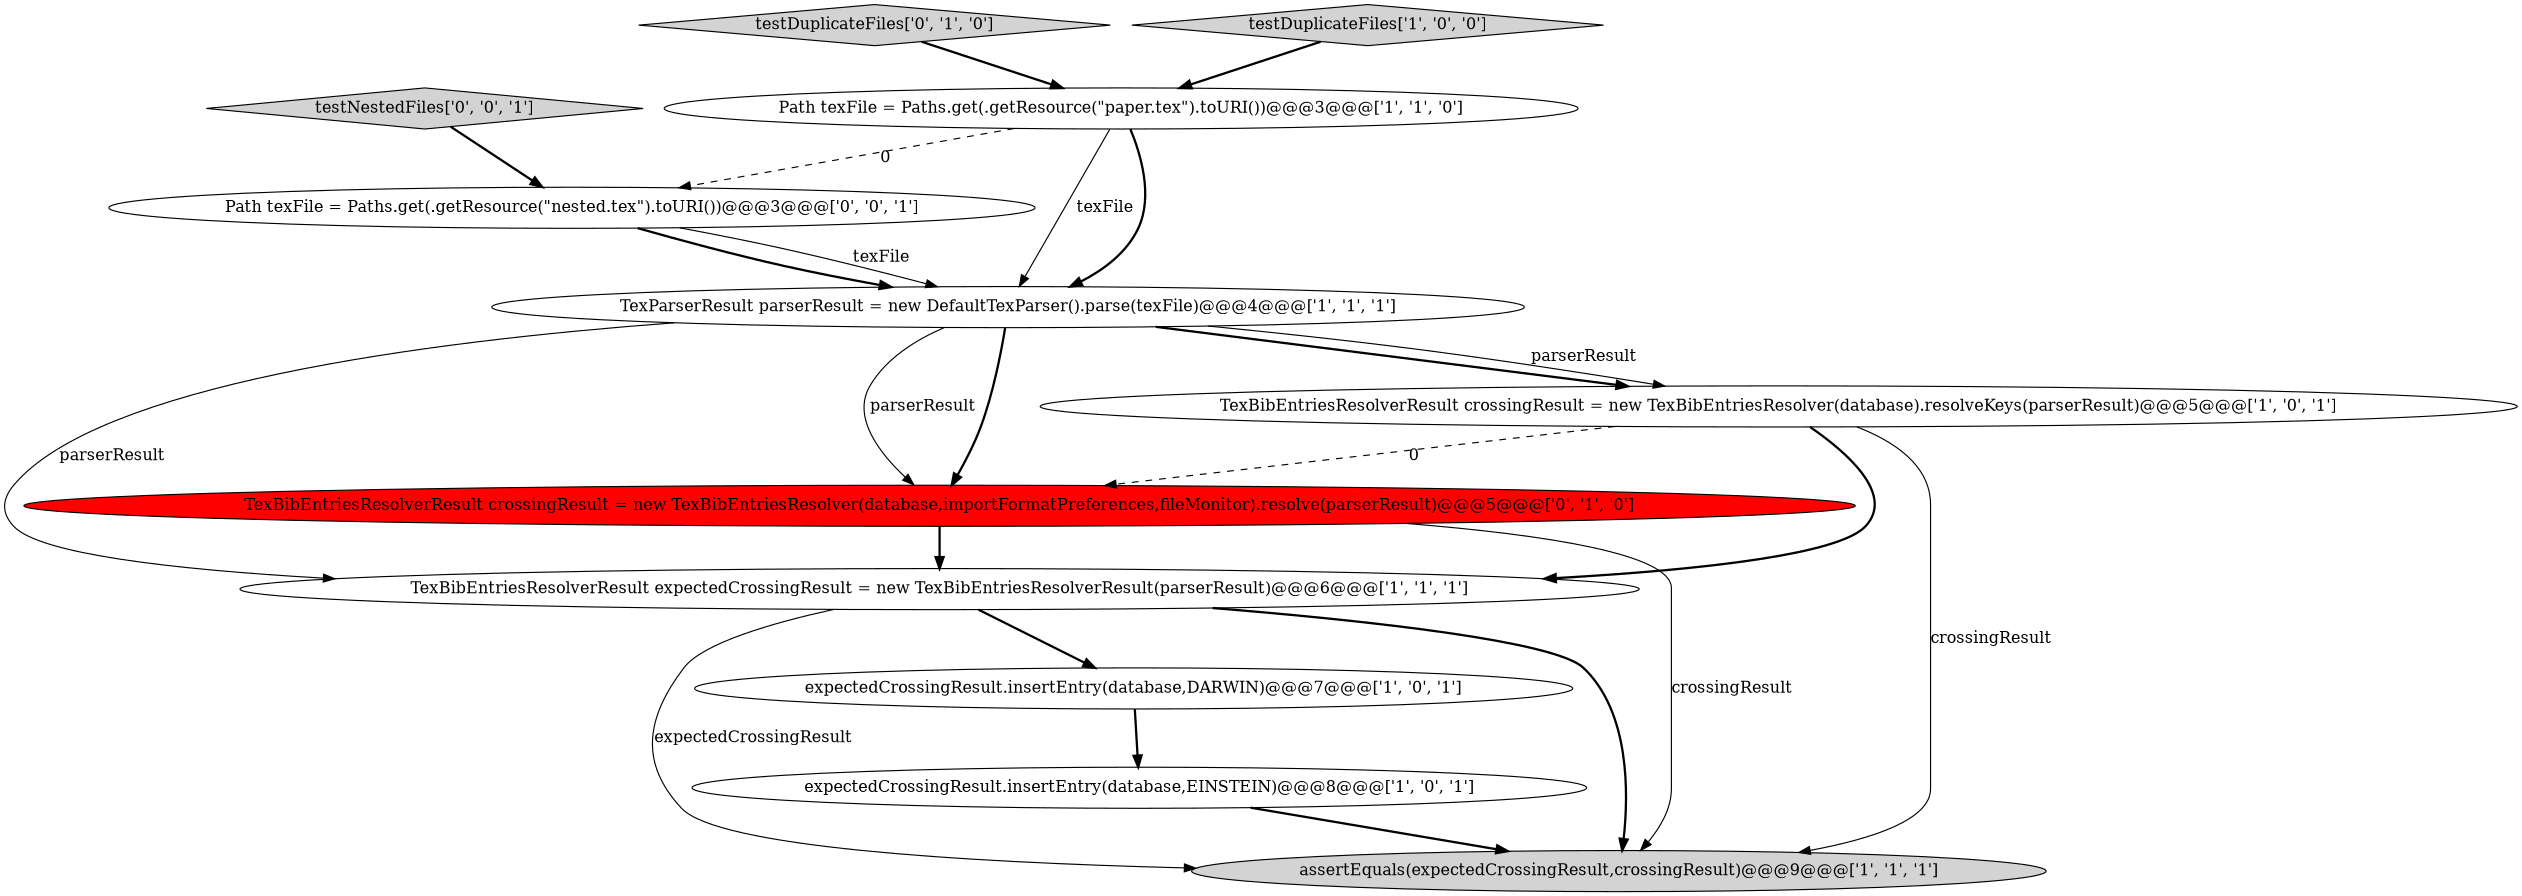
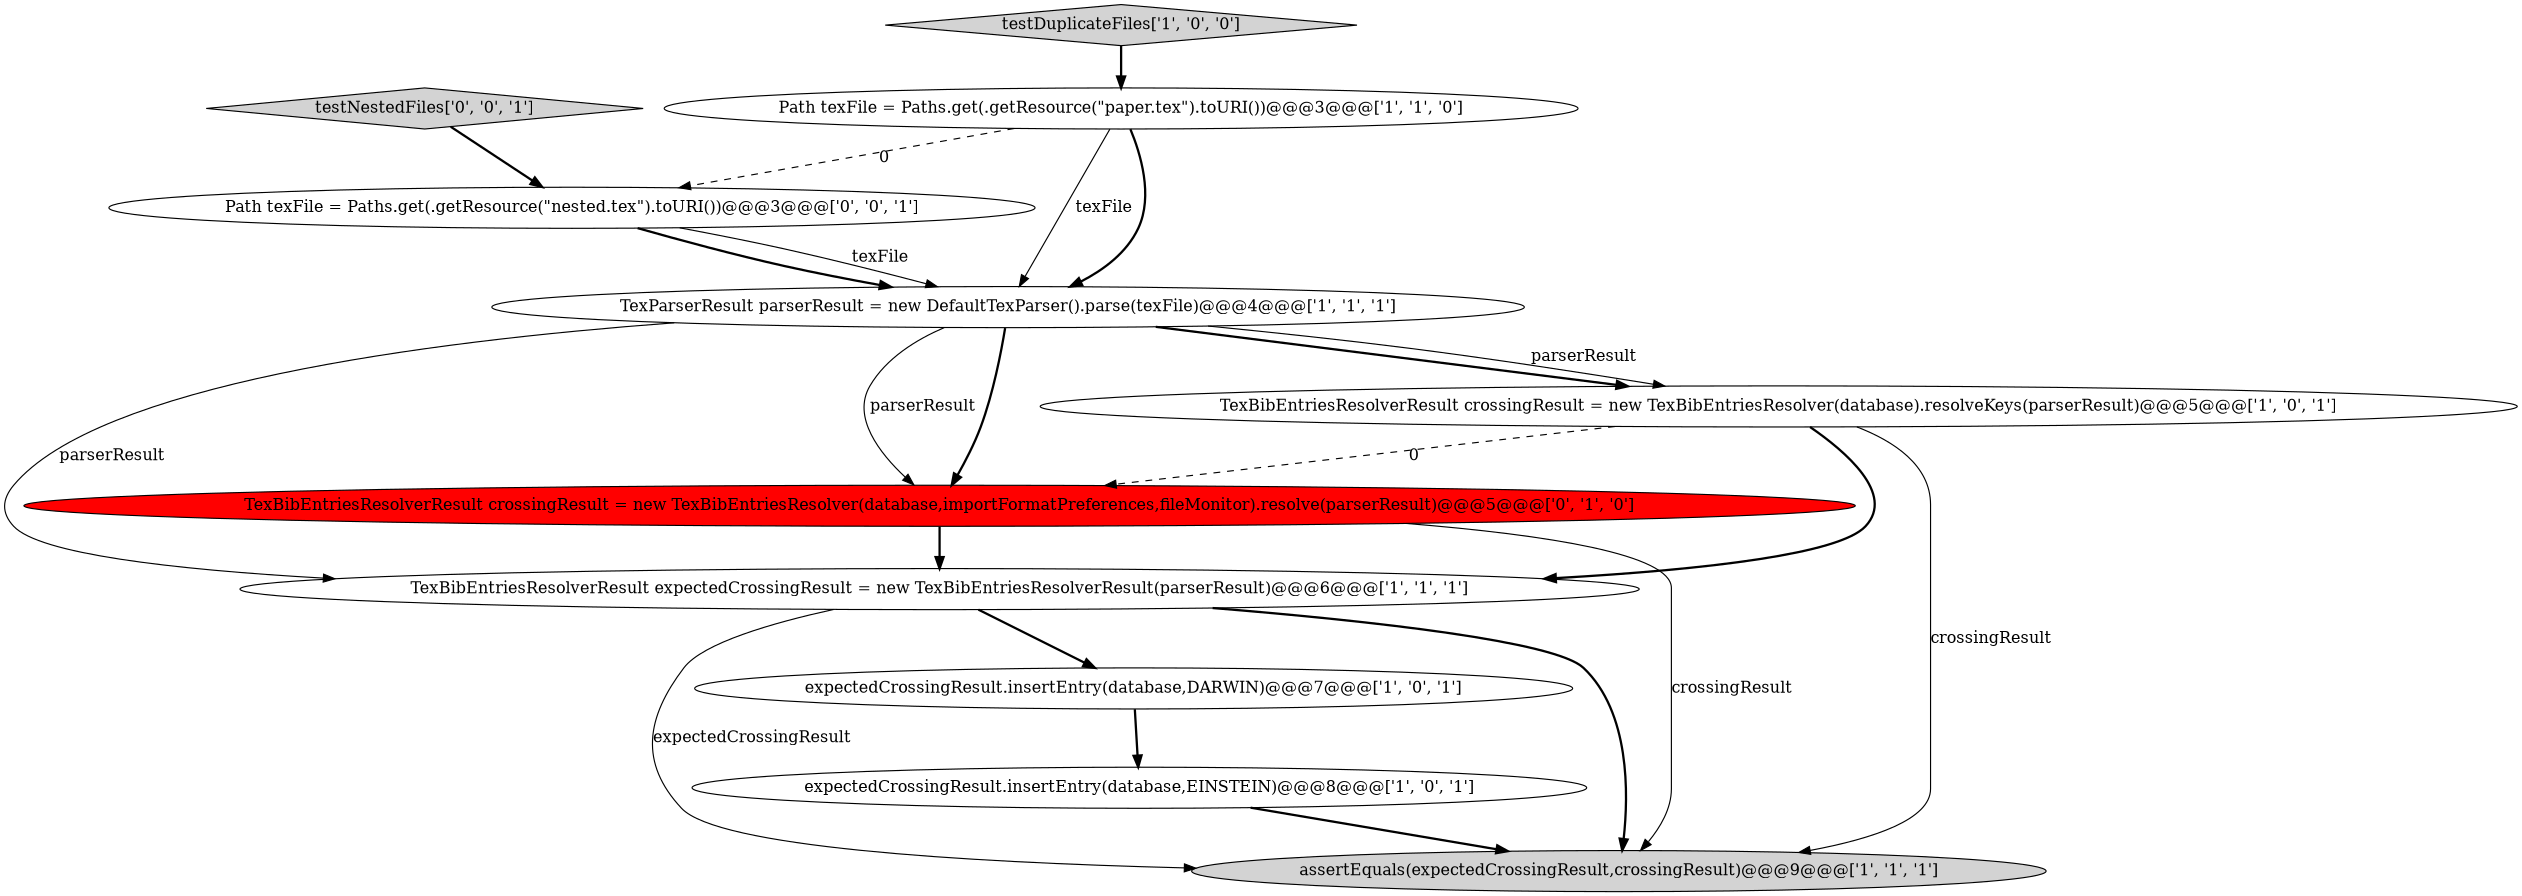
node "testDuplicateFiles['0', '1', '0']": removed
